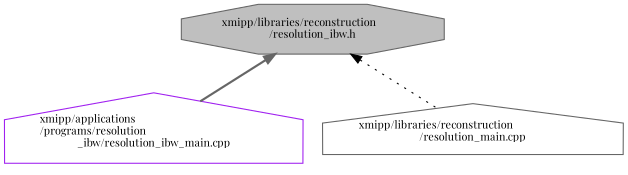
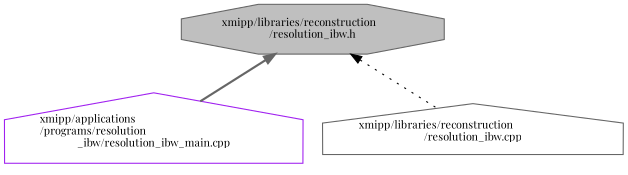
node "xmipp/libraries/reconstruction /resolution_main.cpp": label "xmipp/libraries/reconstruction /resolution_main.cpp" -> "xmipp/libraries/reconstruction /resolution_ibw.cpp"
